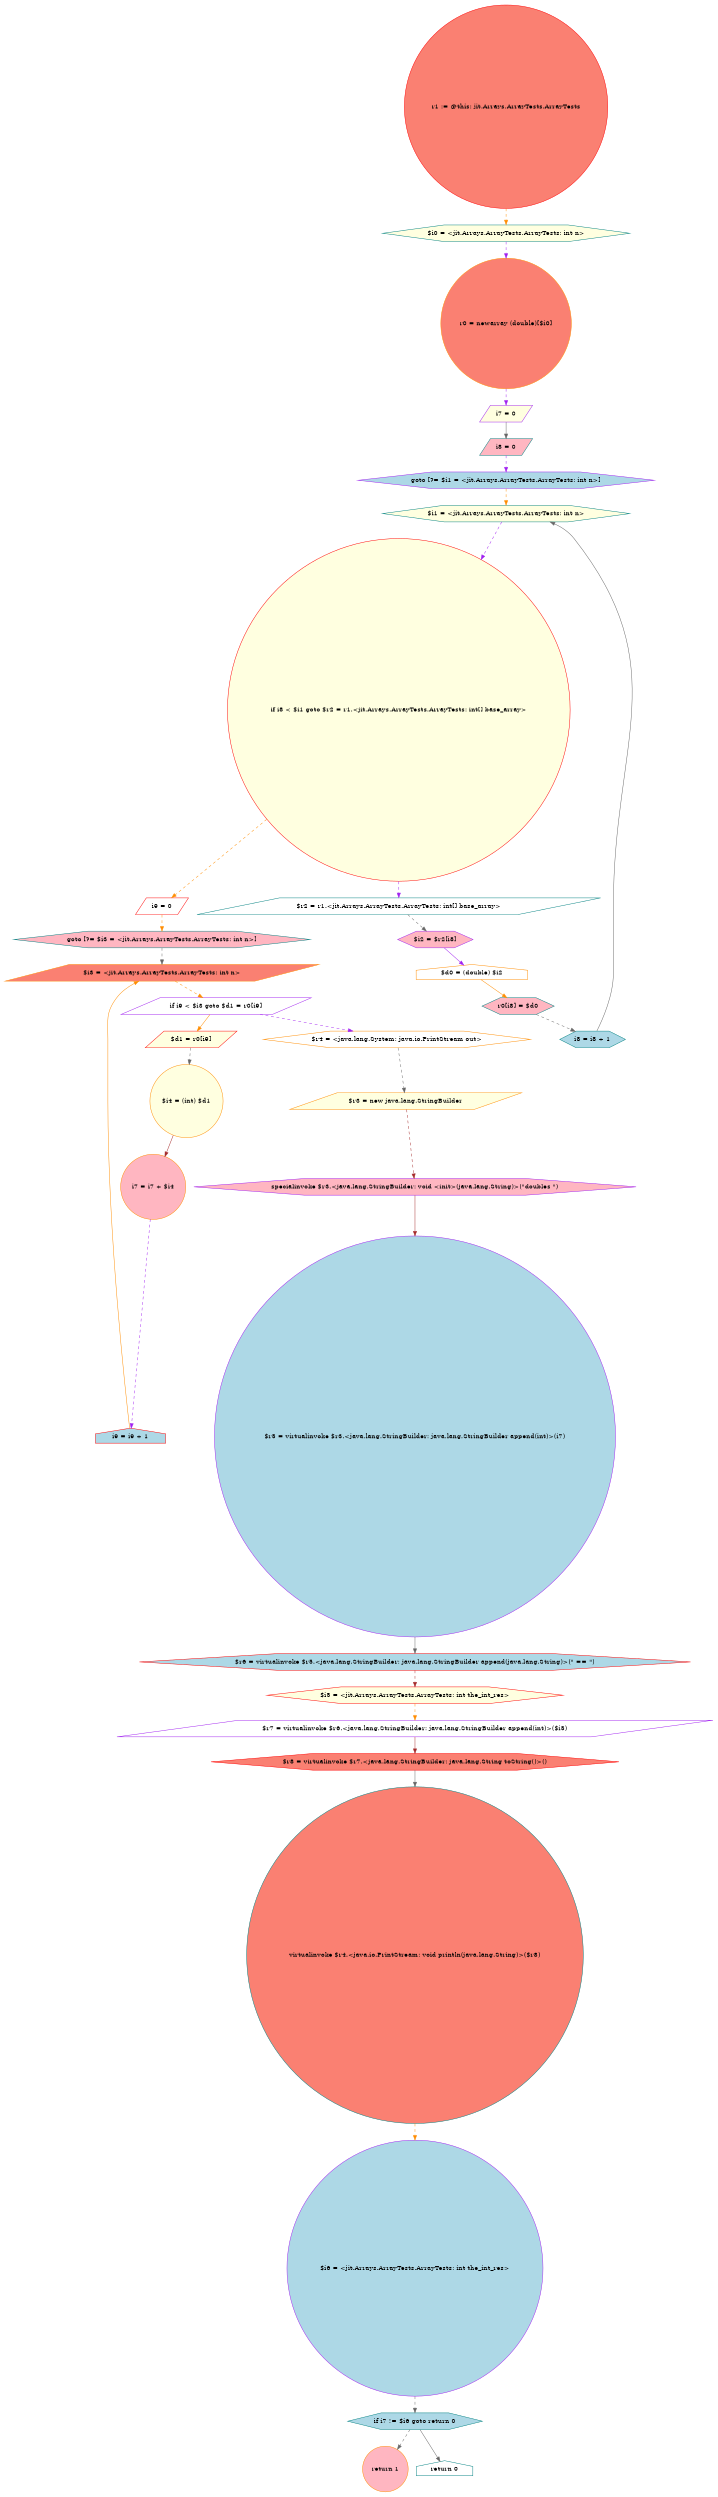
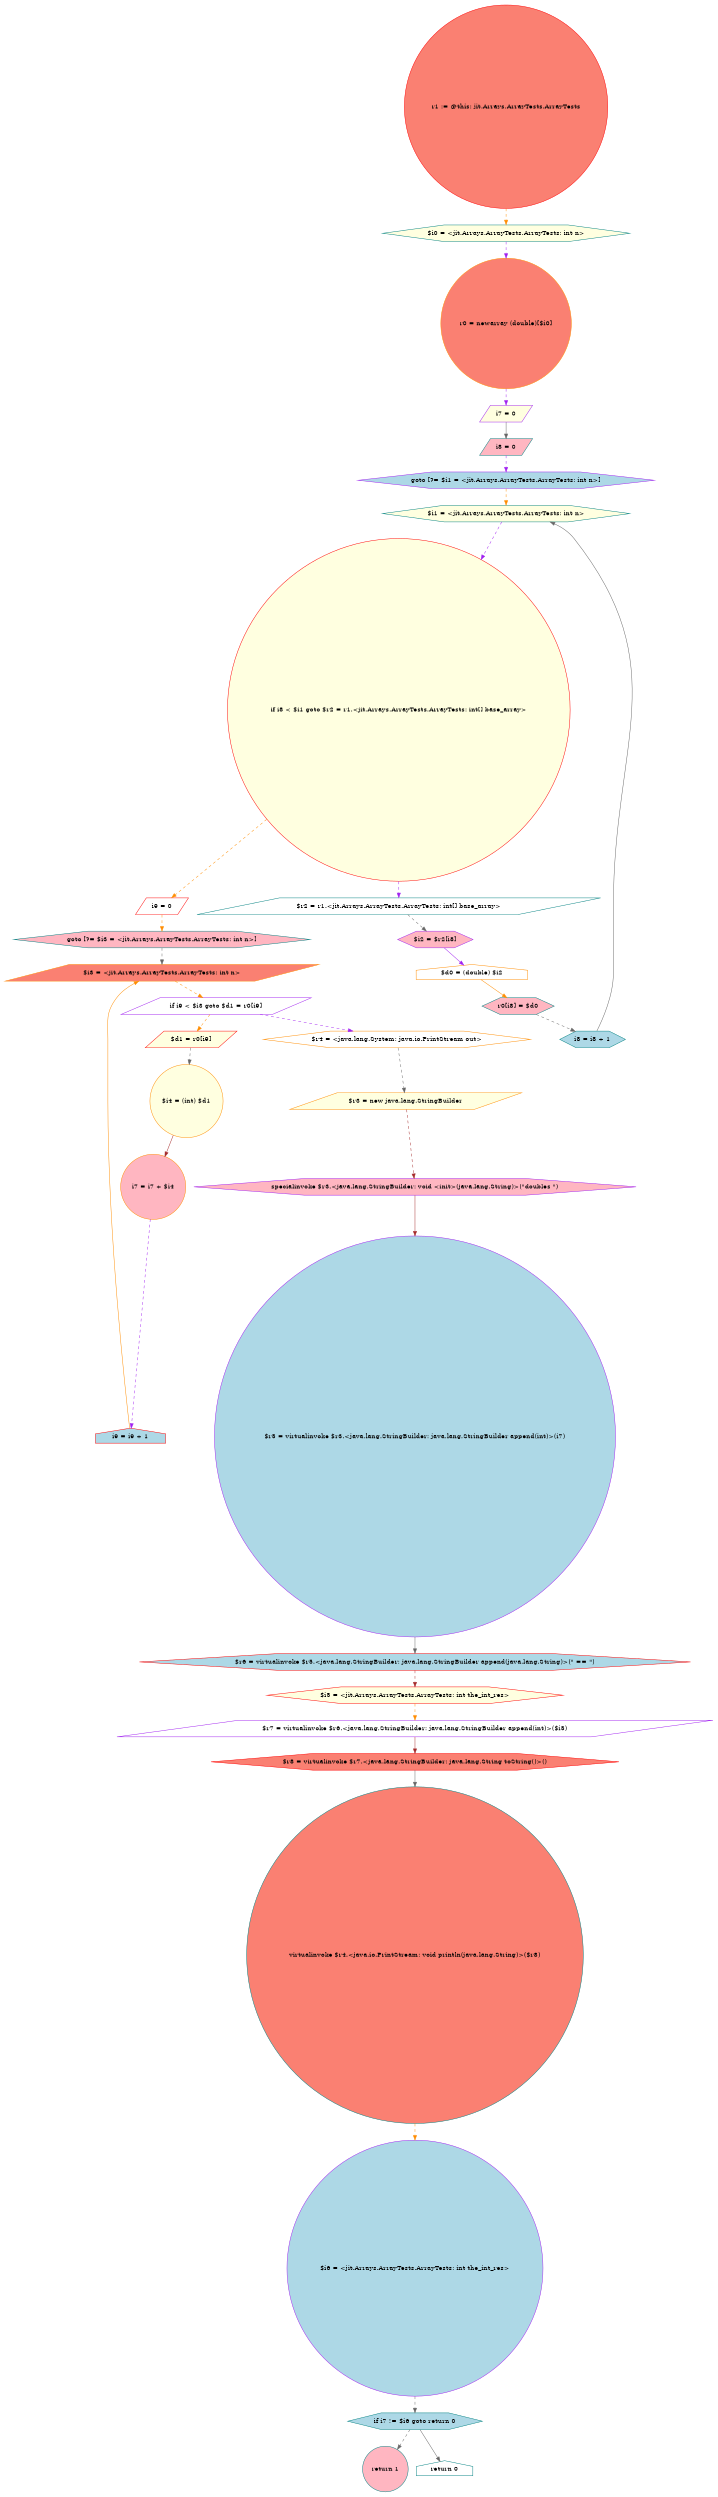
edge "if i9 < $i3 goto $d1 = r0[i9]" -> "$d1 = r0[i9]": style solid -> dashed
node "return 1": color darkorange -> teal
